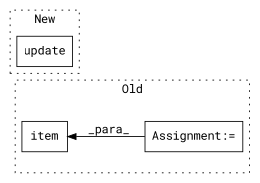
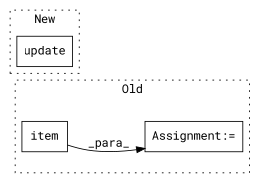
edge "Assignment:=" -> "item": reversed
